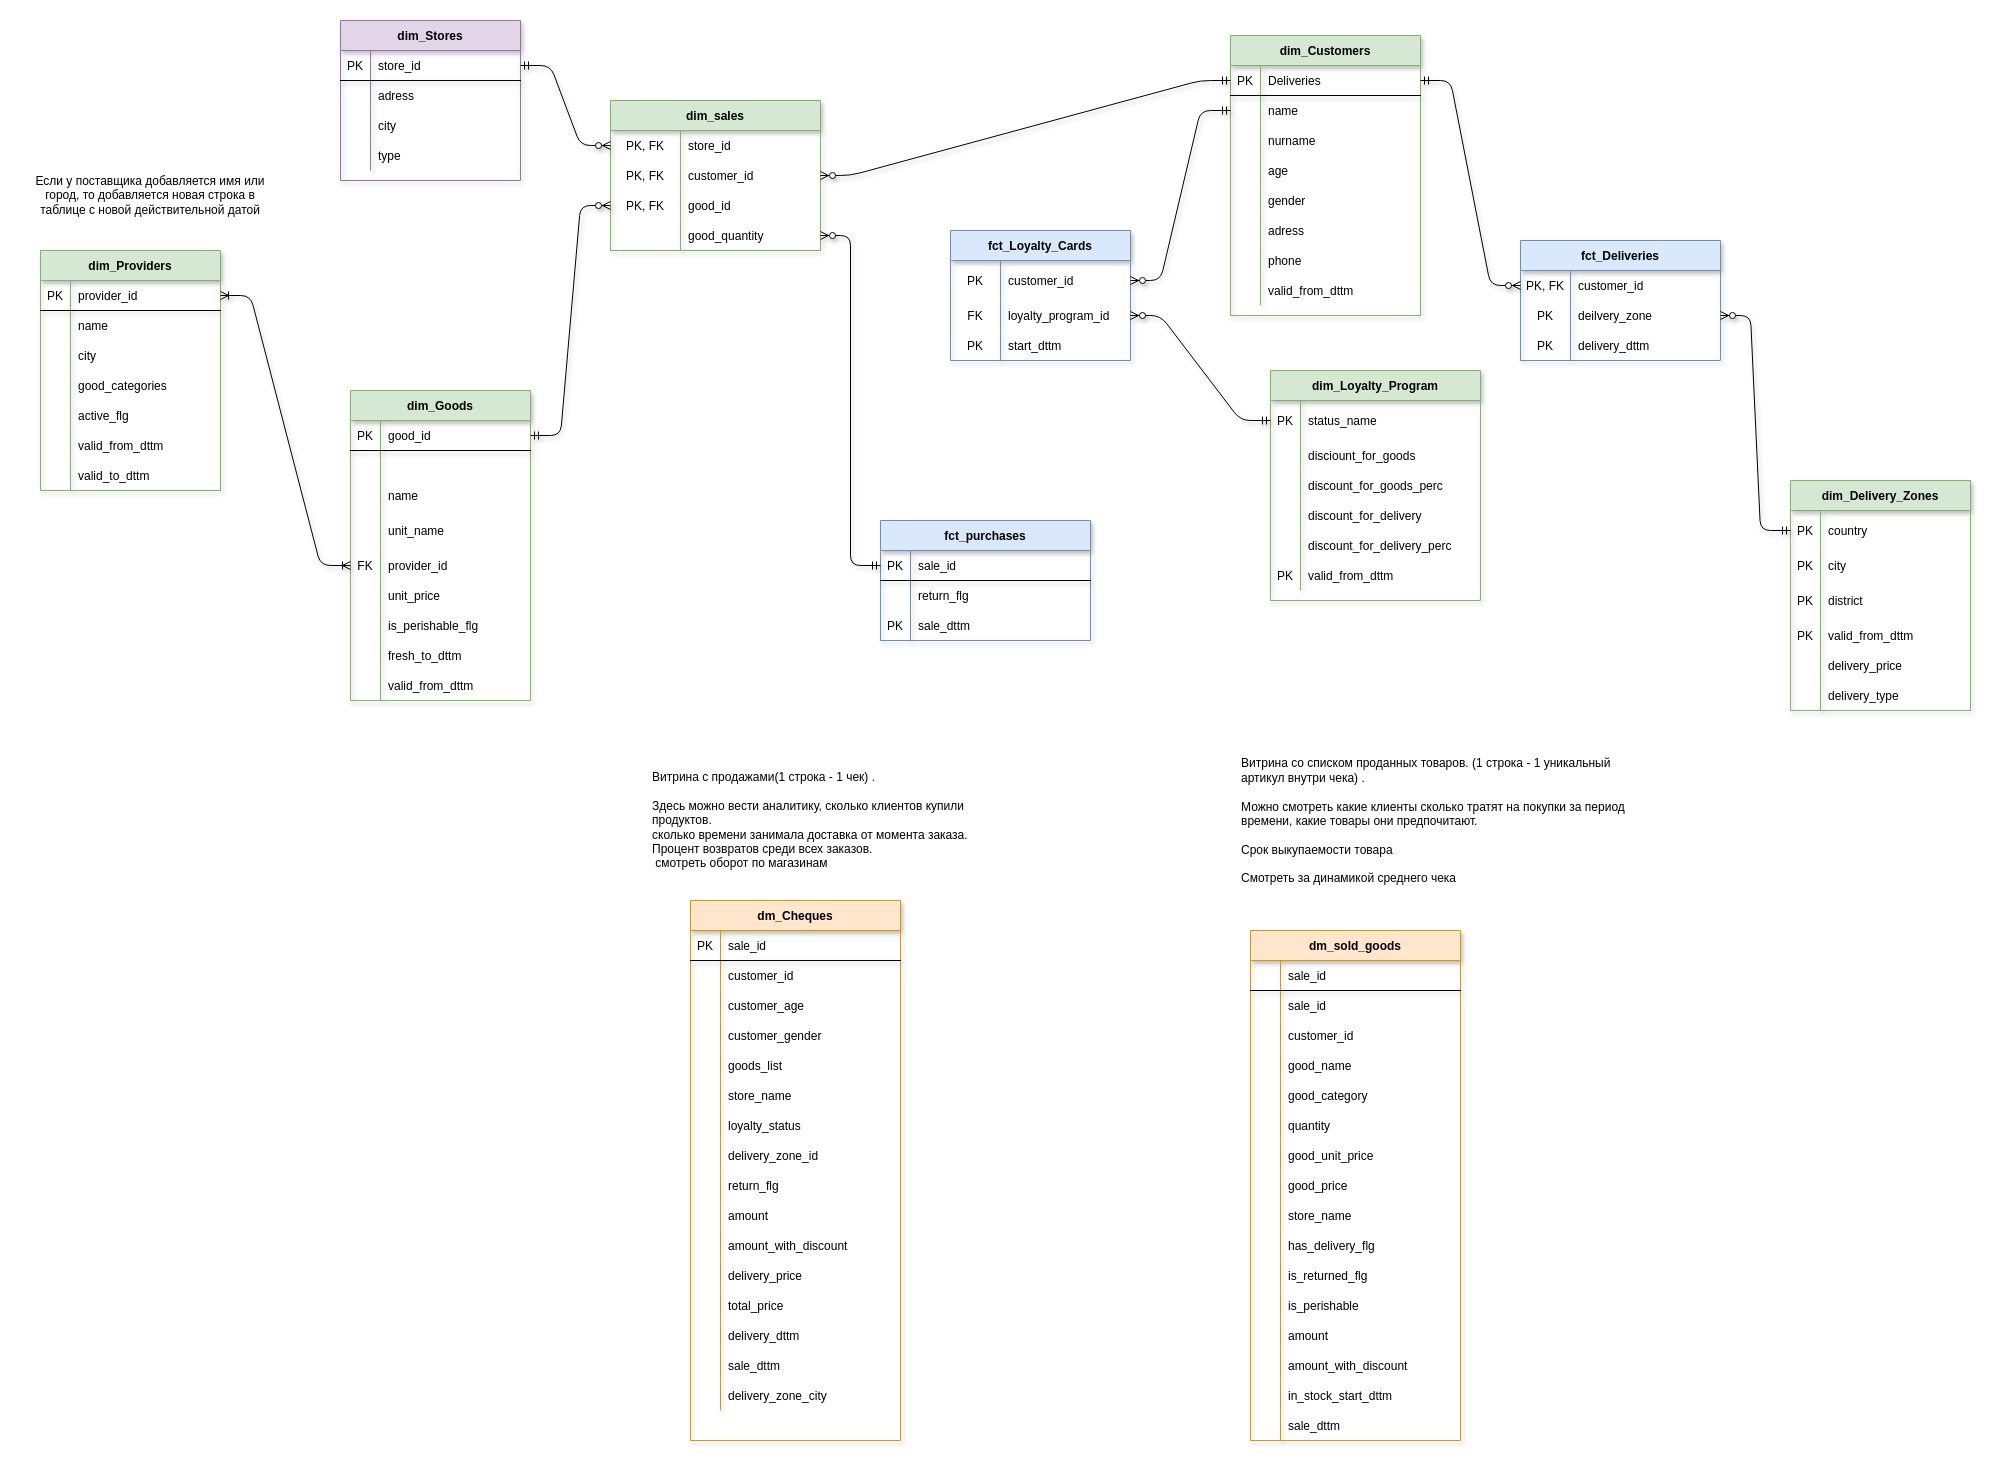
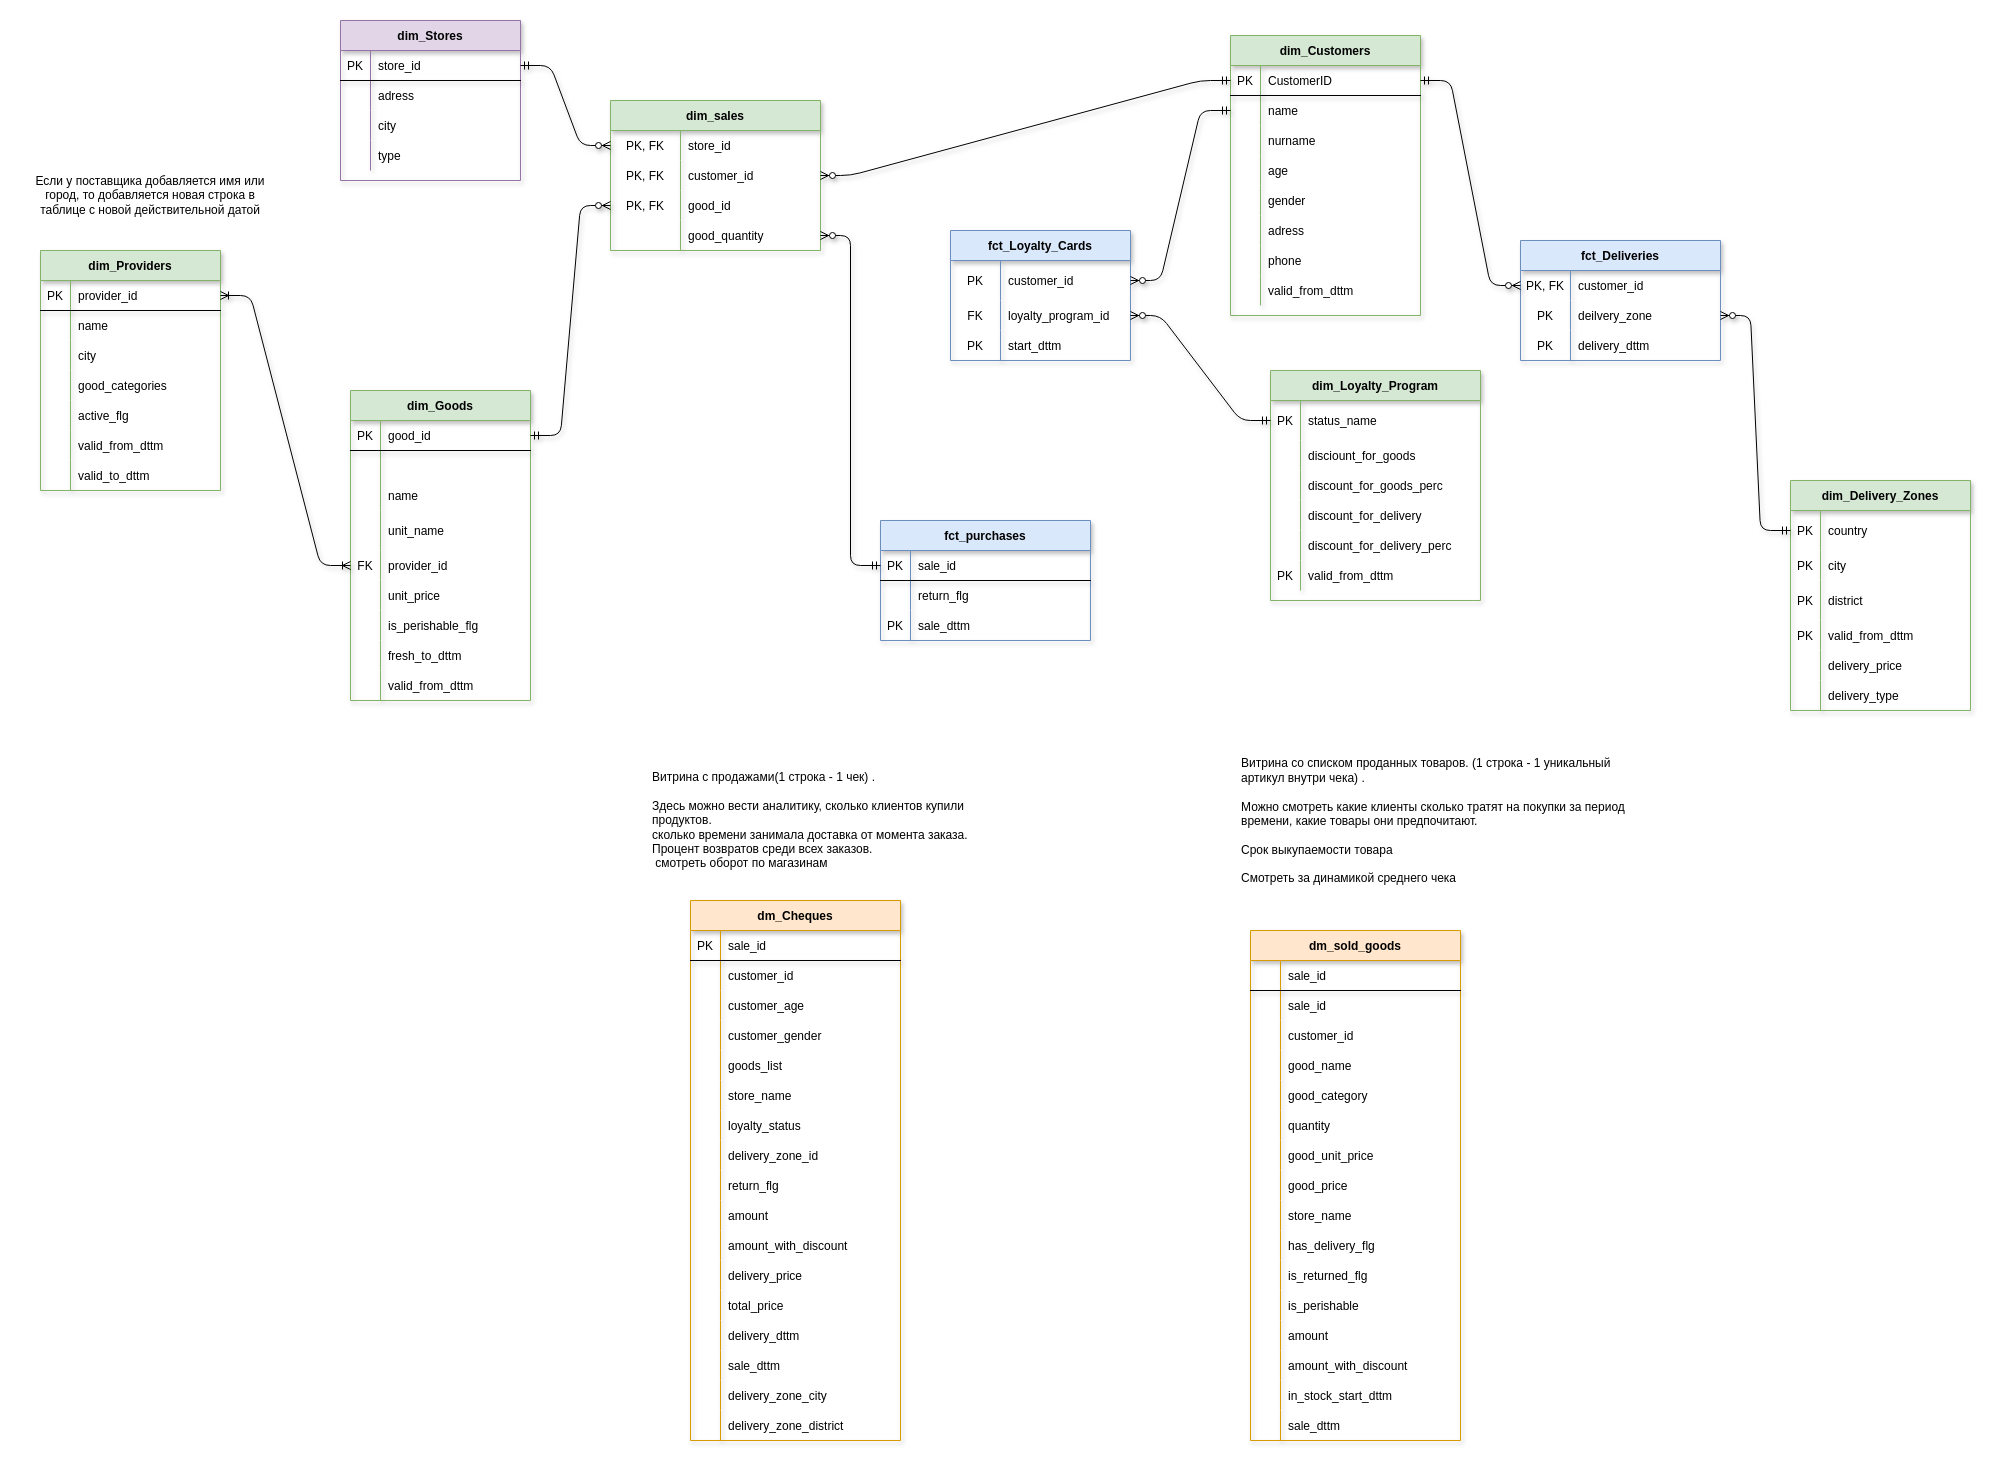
node "Deliveries": label "Deliveries" -> "CustomerID"
node "delivery_zone_district": added
